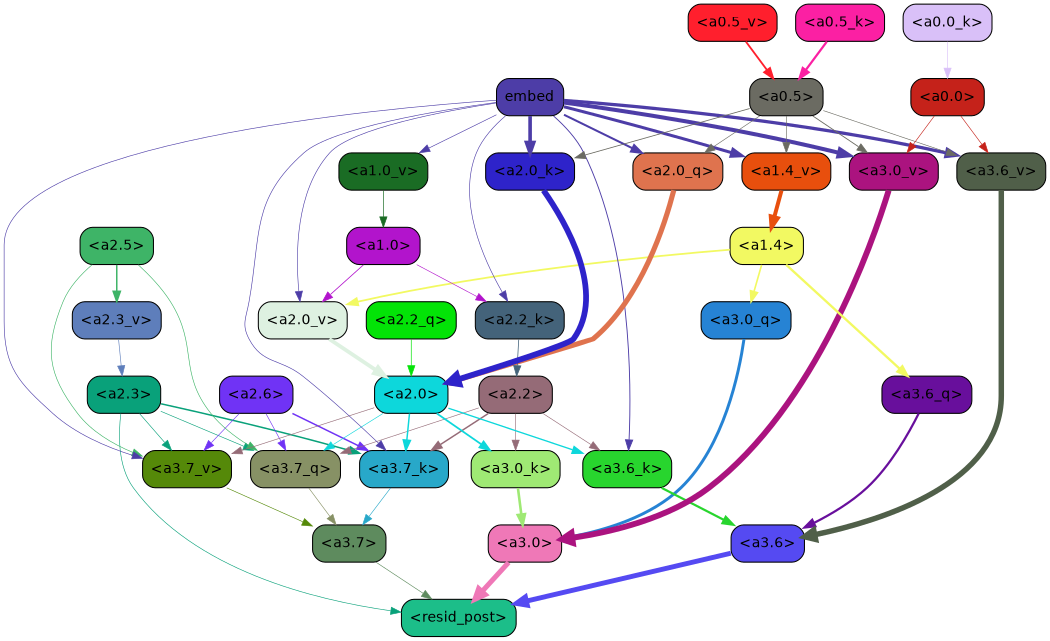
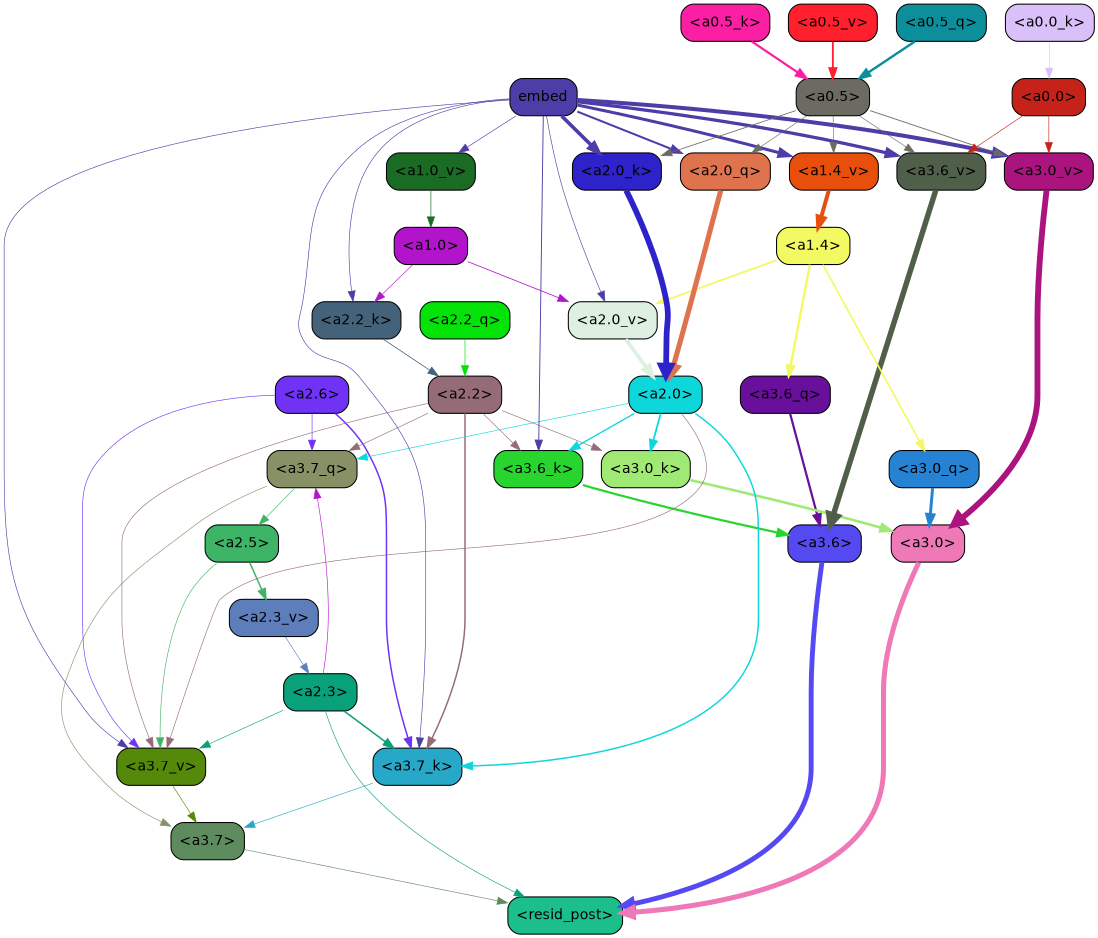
node "<a0.5_q>": added
edge "<a2.2_q>" -> "<a2.0>": now "<a2.2_q>" -> "<a2.2>"
edge "<a2.5>" -> "<a3.7_q>": reversed
edge "<a2.3>" -> "<a3.7_q>": color #09a17a -> #b214cc
edge "<a2.2>" -> "<a3.7_v>": added
